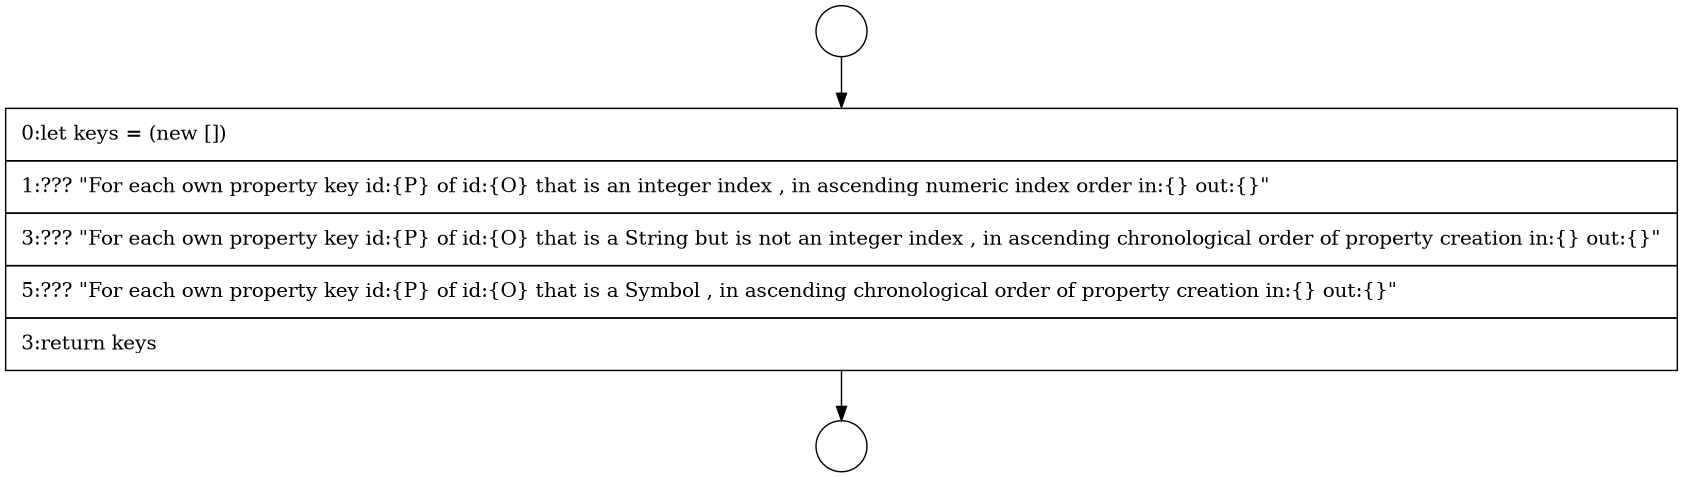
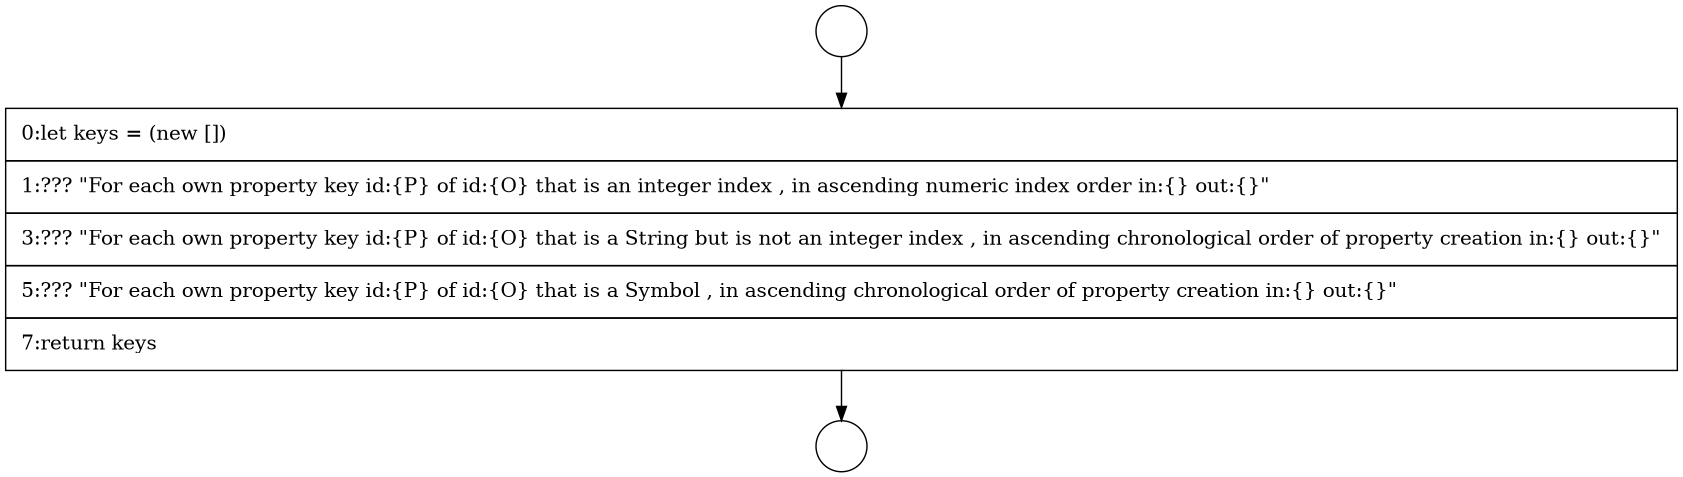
node "0:let keys = (new [])": text "3:return keys" -> "7:return keys"
